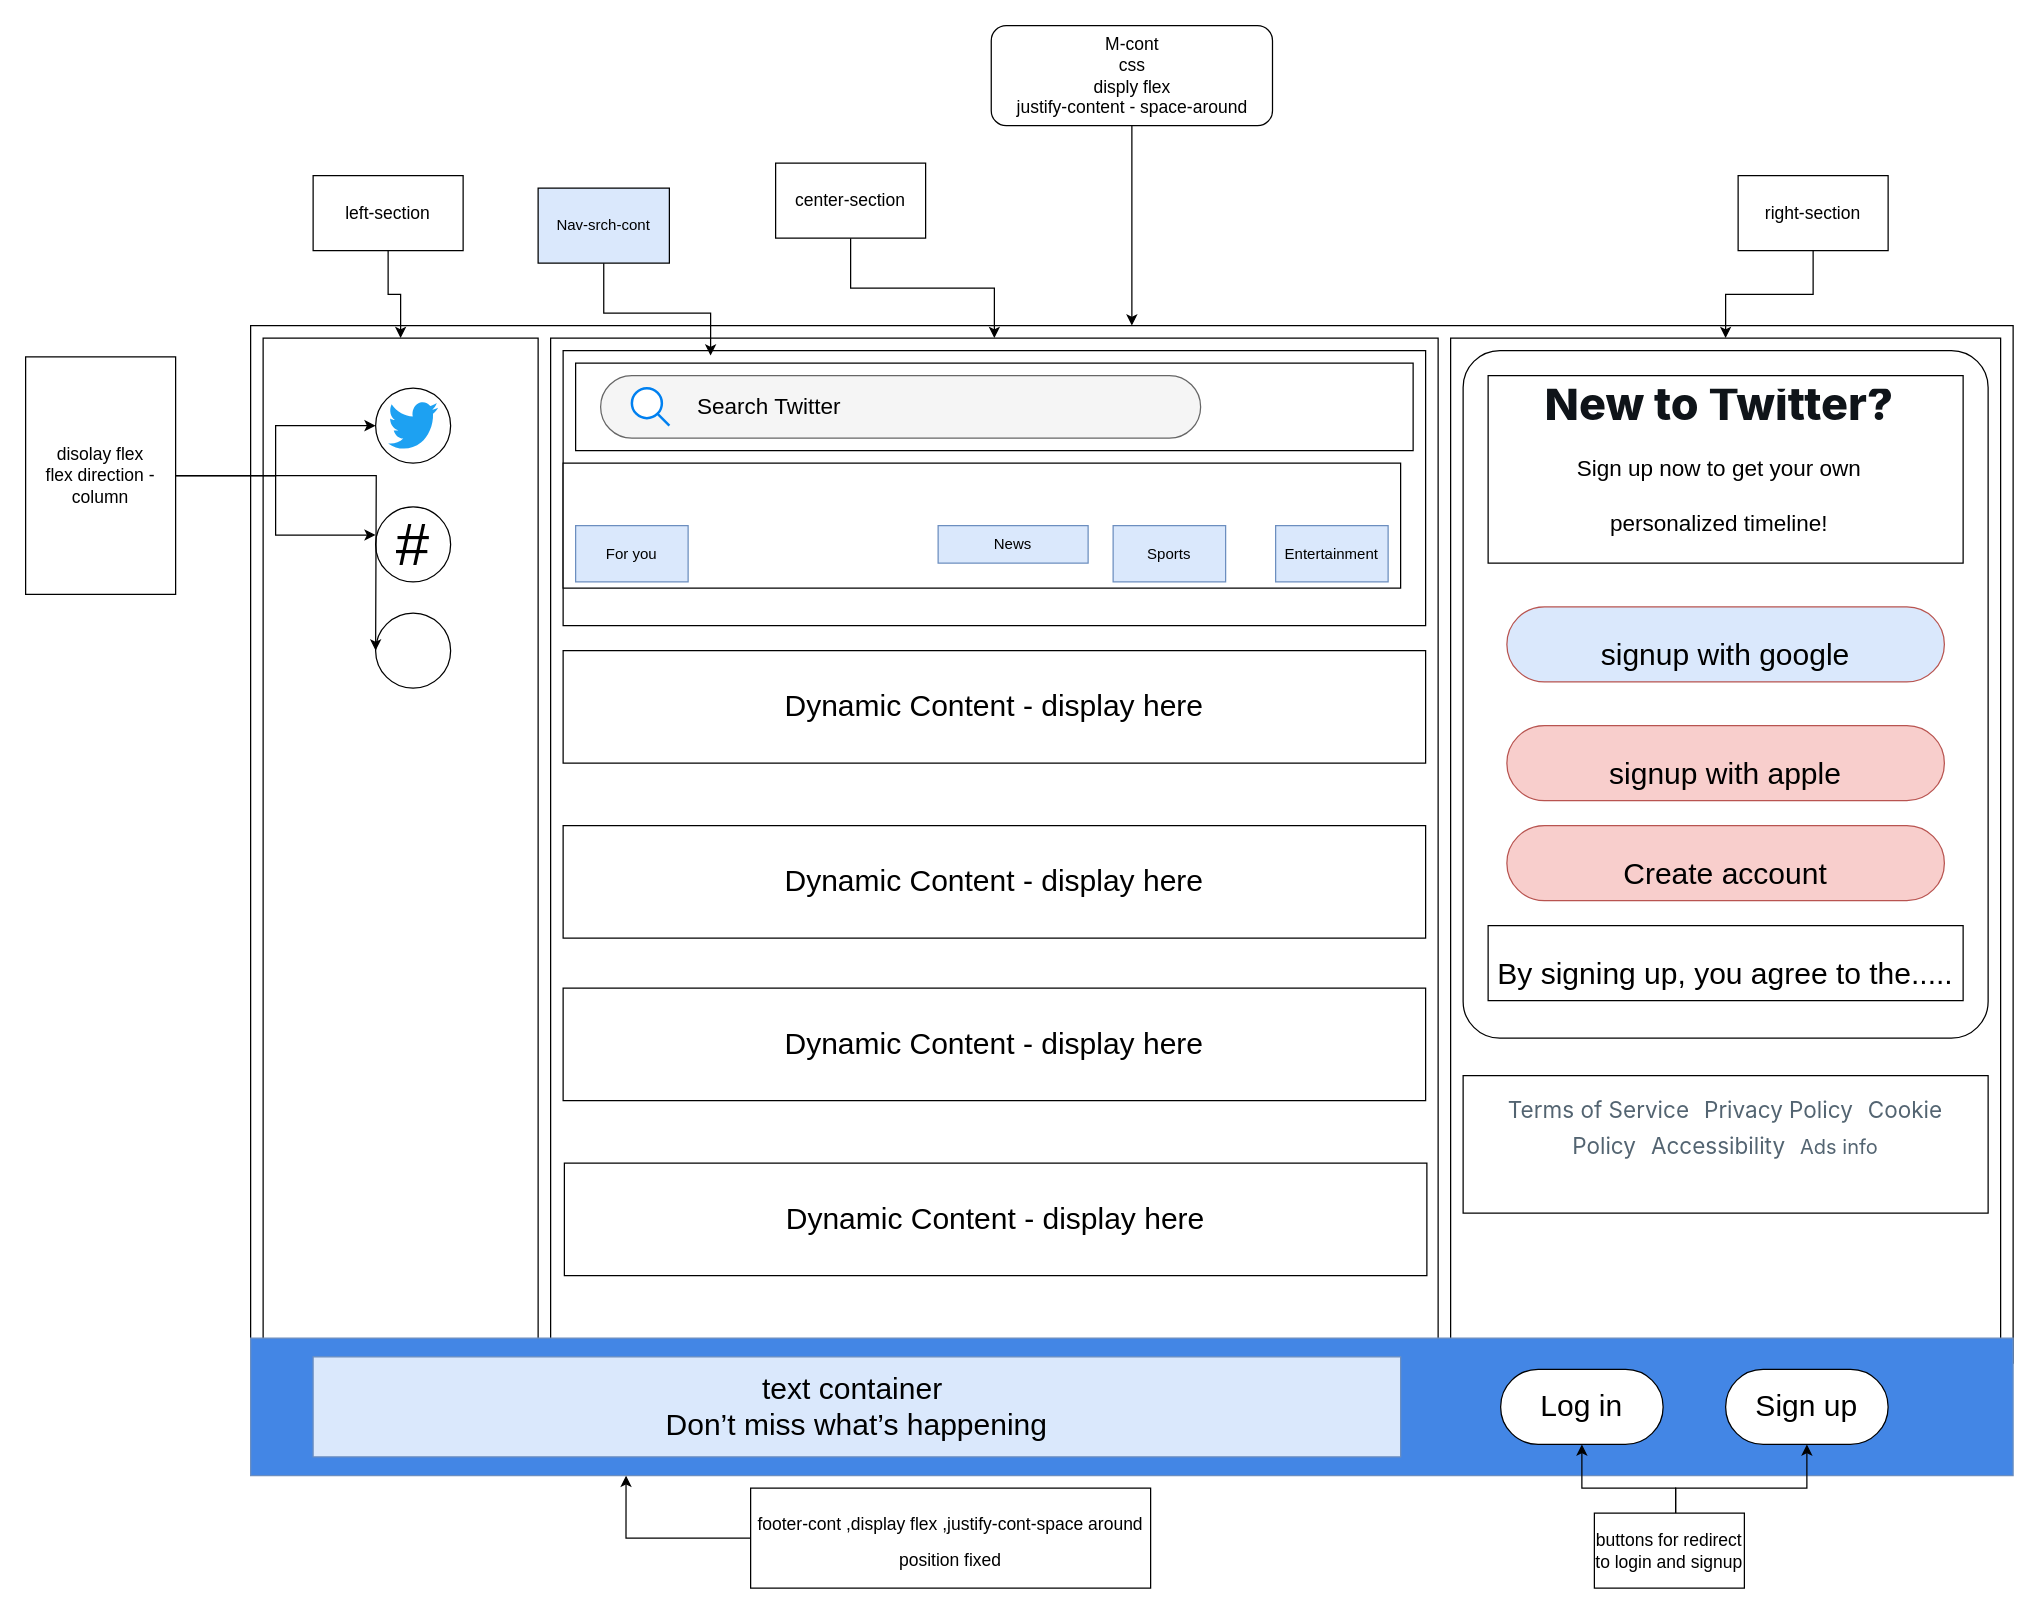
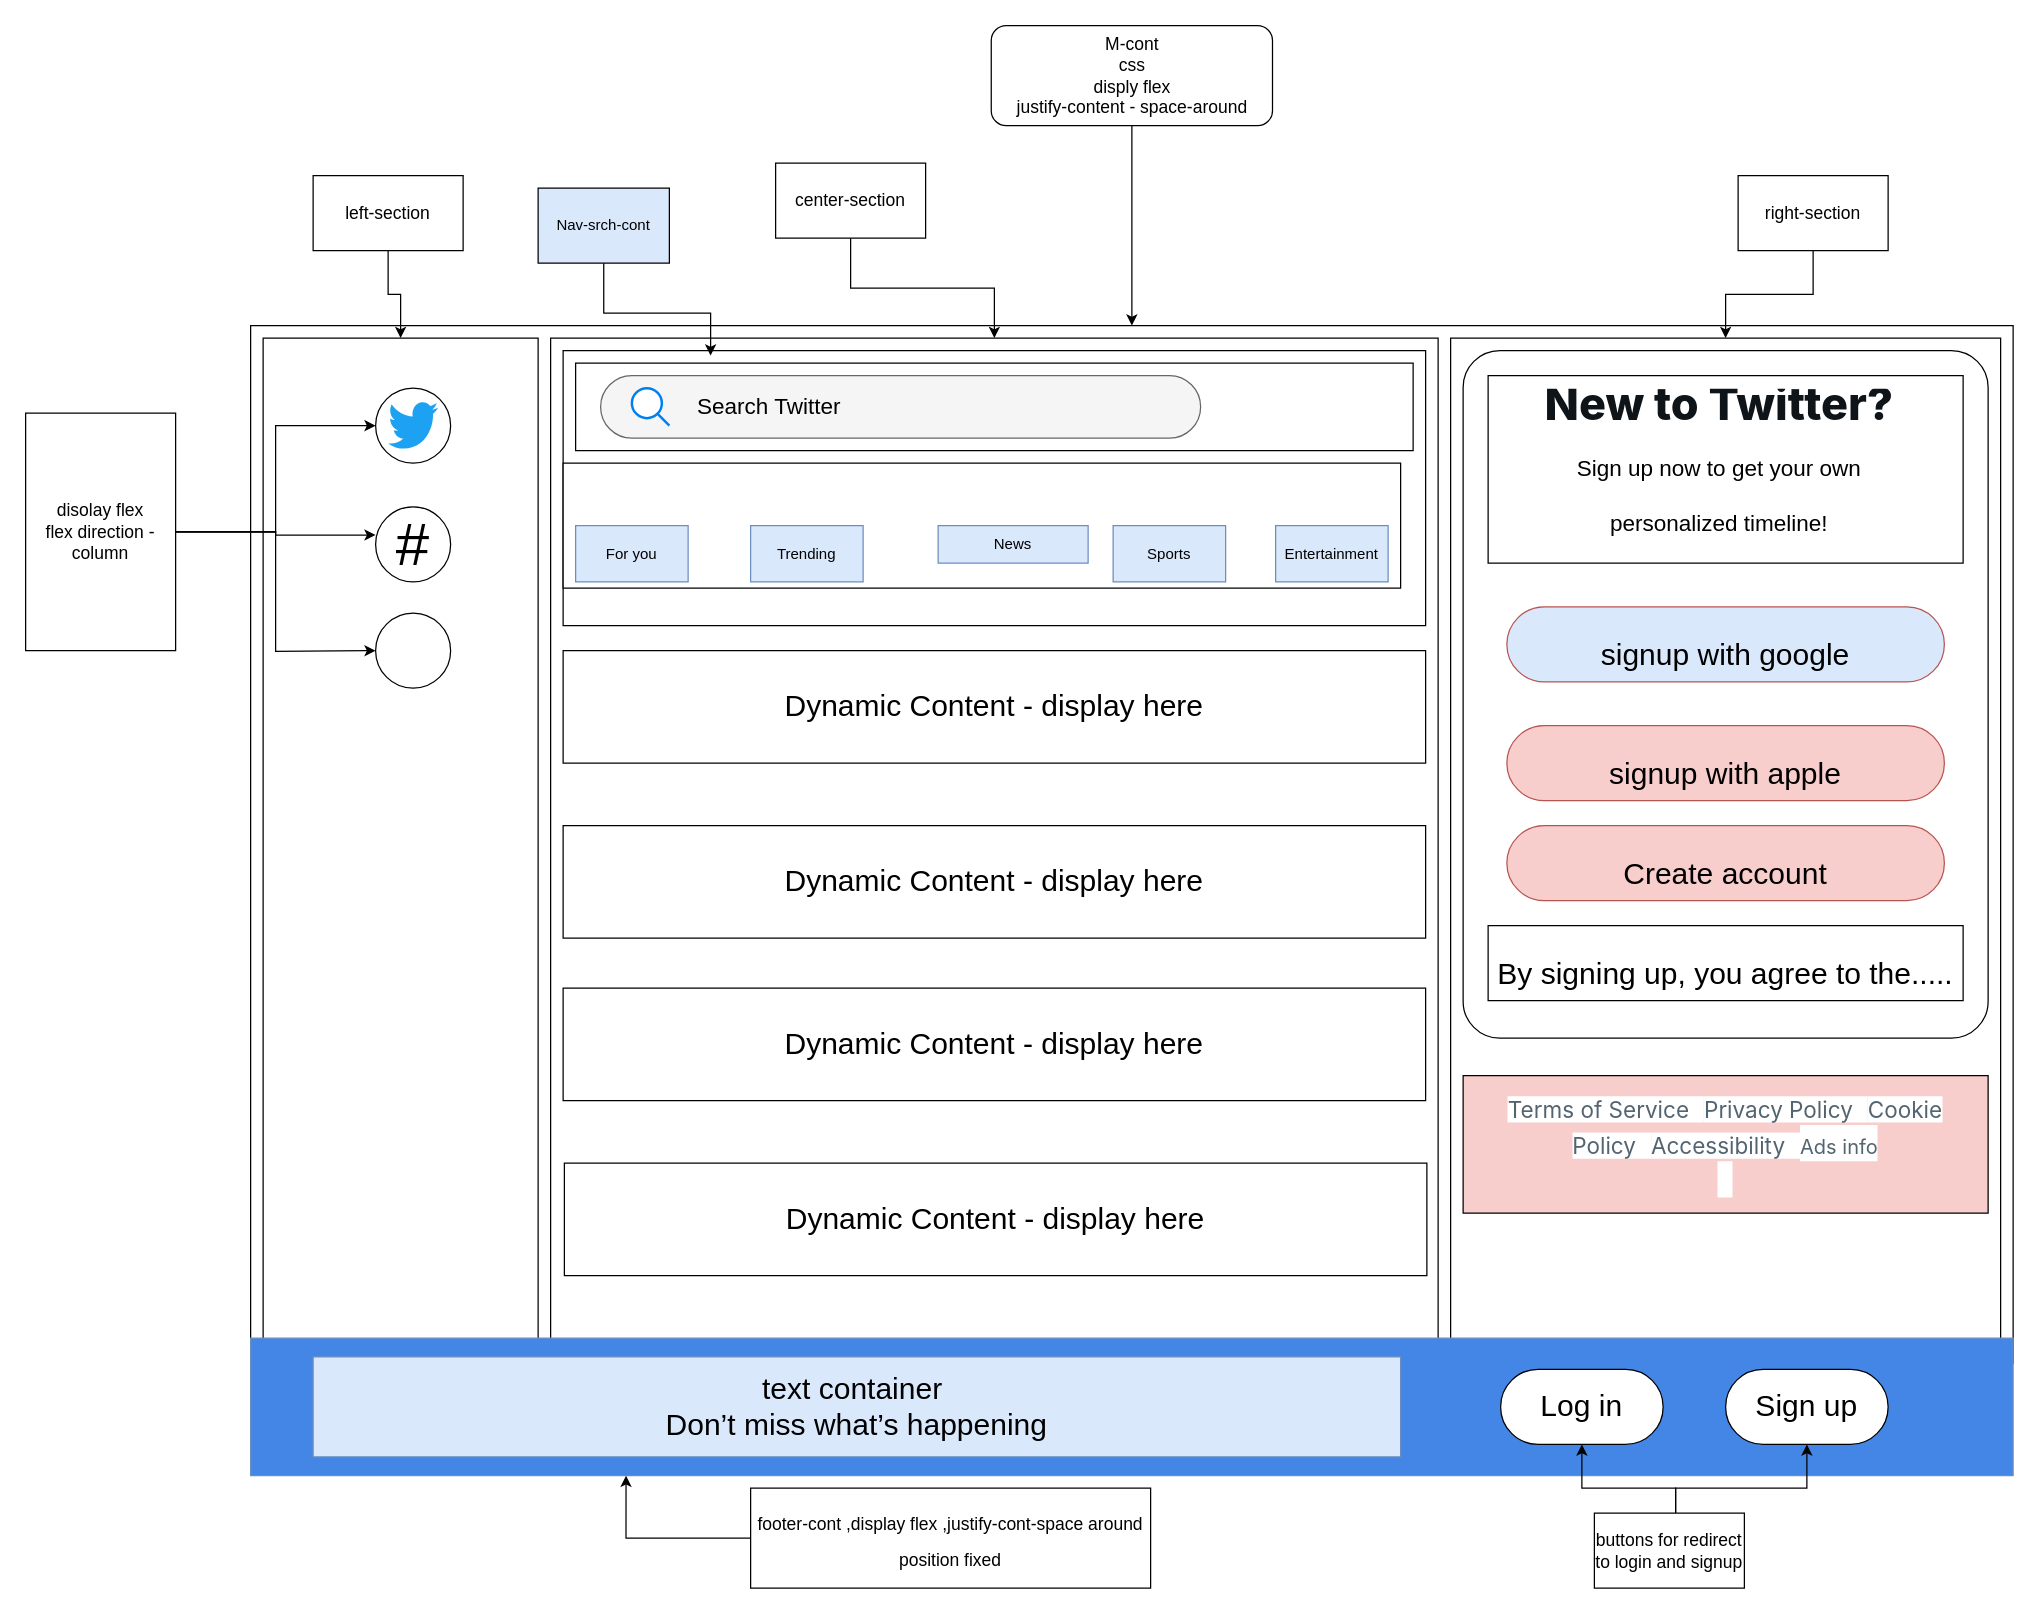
node "disolay flex flex direction -column": moved (101, 476) -> (101, 532)
node "Trending": added
node "Terms of ServicePrivacy PolicyCookie PolicyAccessibilityAds info": fillcolor #ffffff -> #f8cecc
